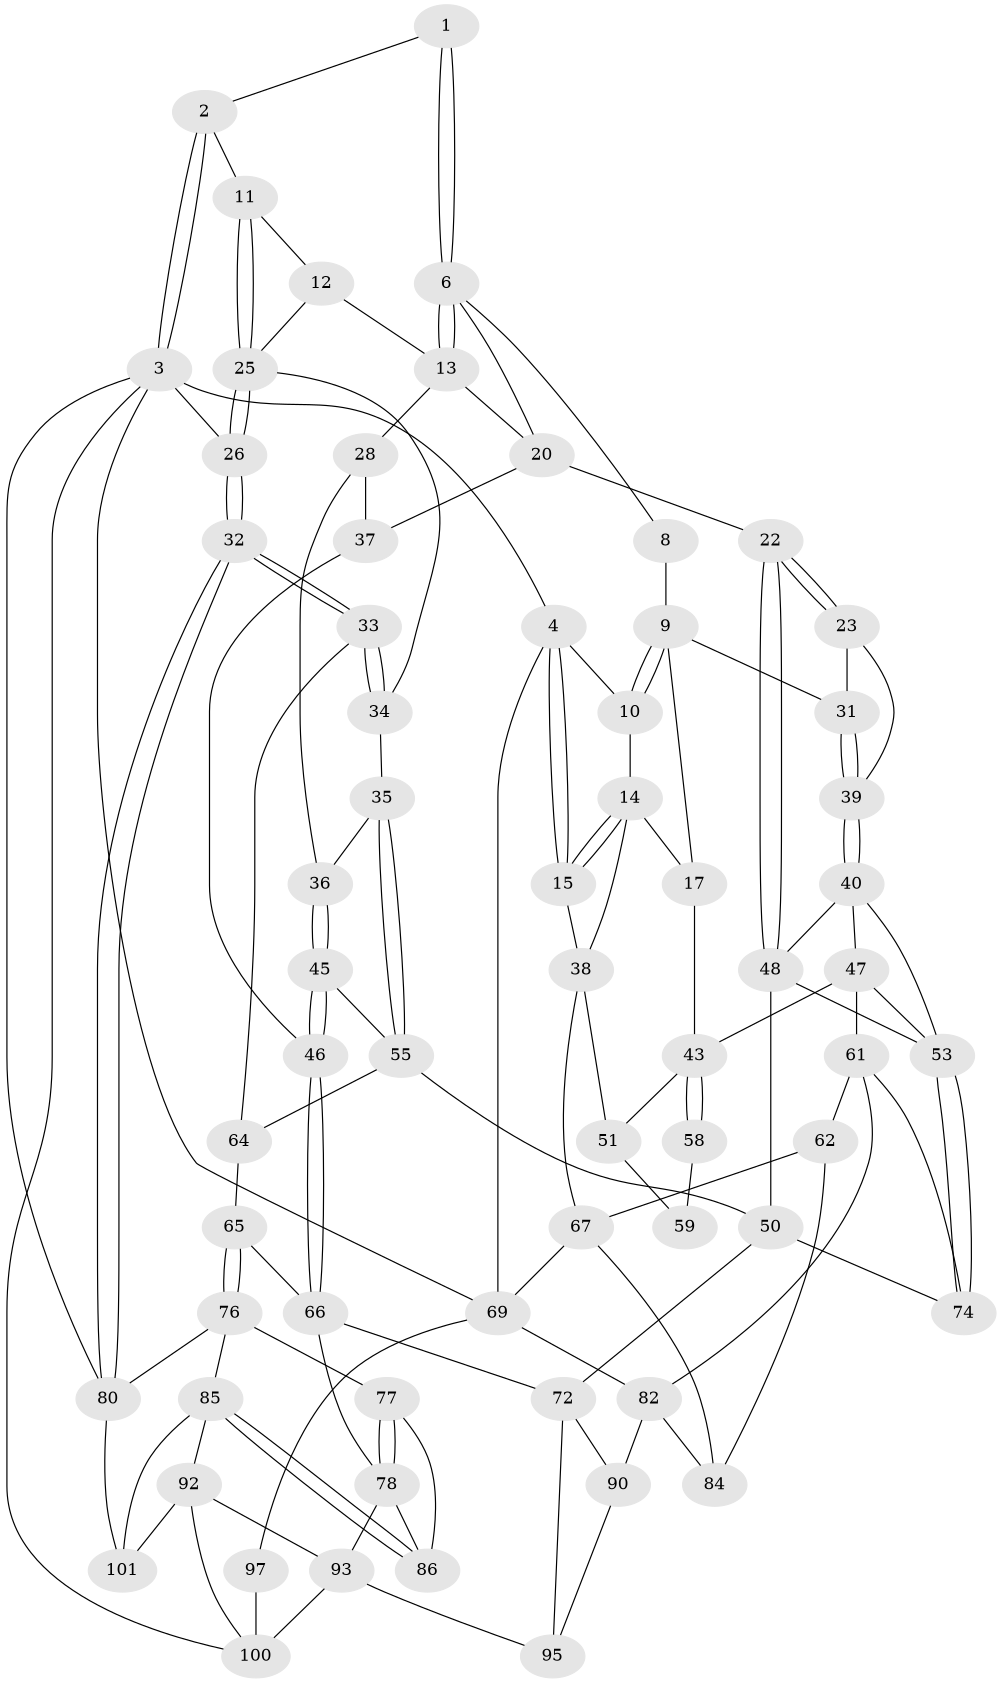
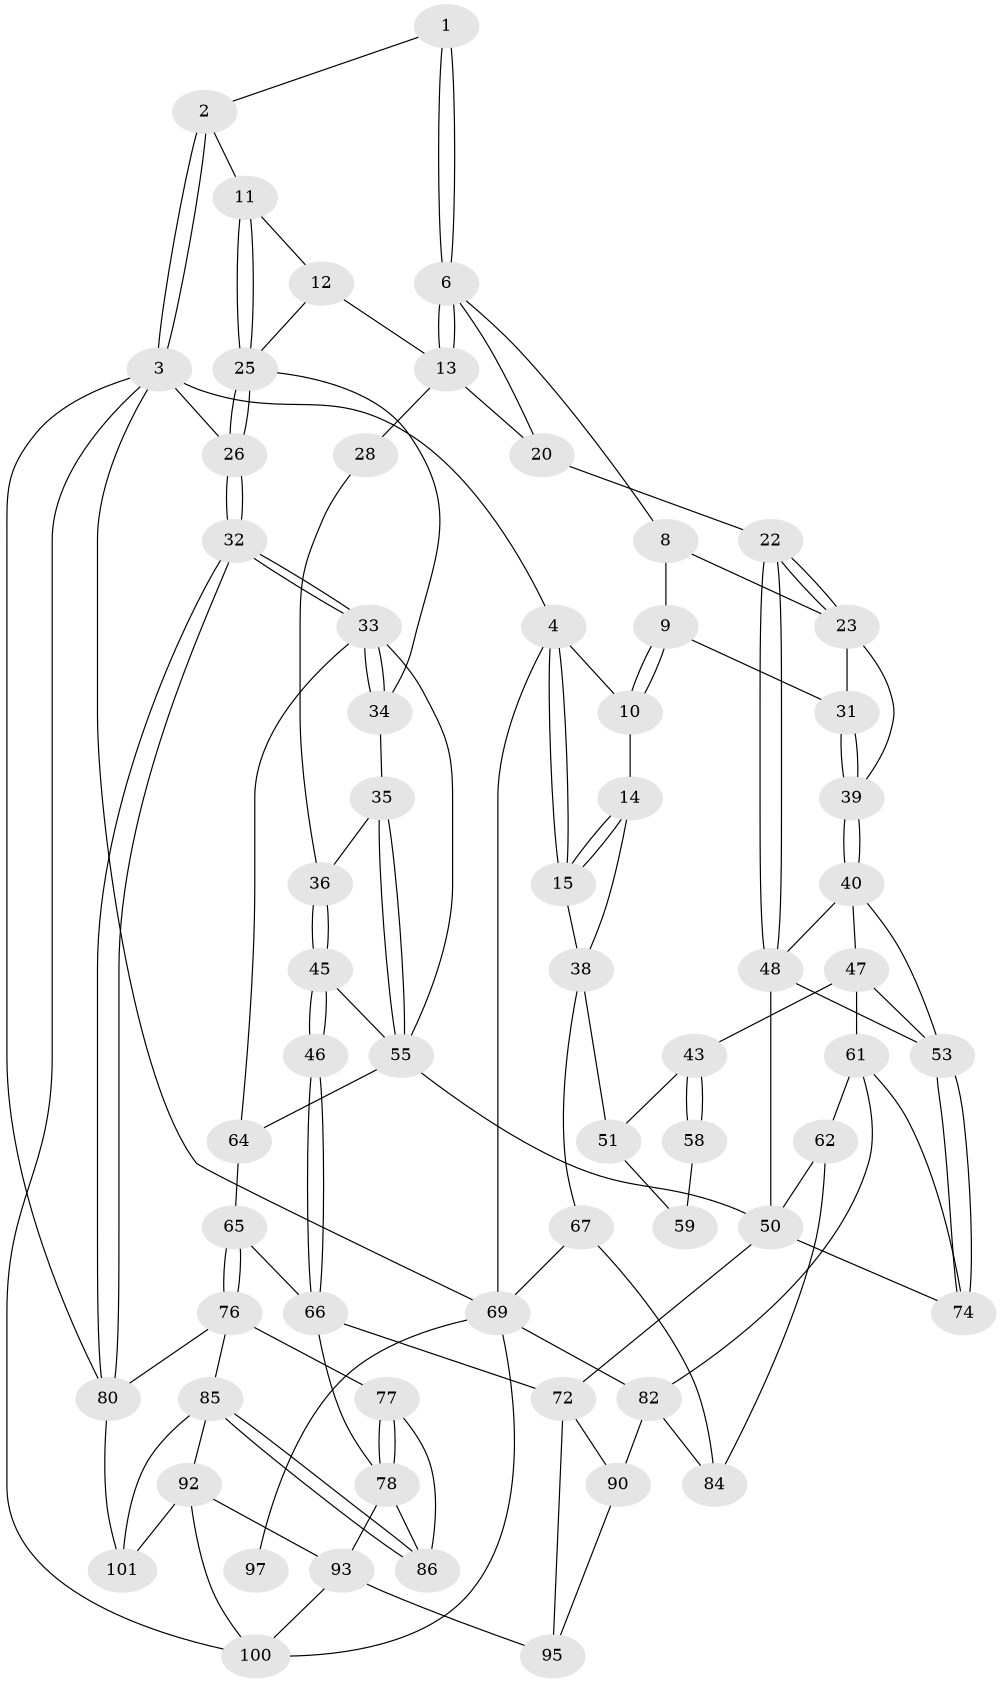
node "37": removed
edge "8" -- "23": added
edge "33" -- "55": added
node "17": removed
edge "62" -- "67": now "62" -- "50"
edge "97" -- "100": now "69" -- "100"
